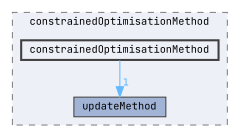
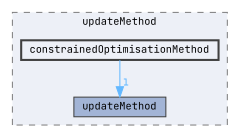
cluster "constrainedOptimisationMethod": label "constrainedOptimisationMethod" -> "updateMethod"
